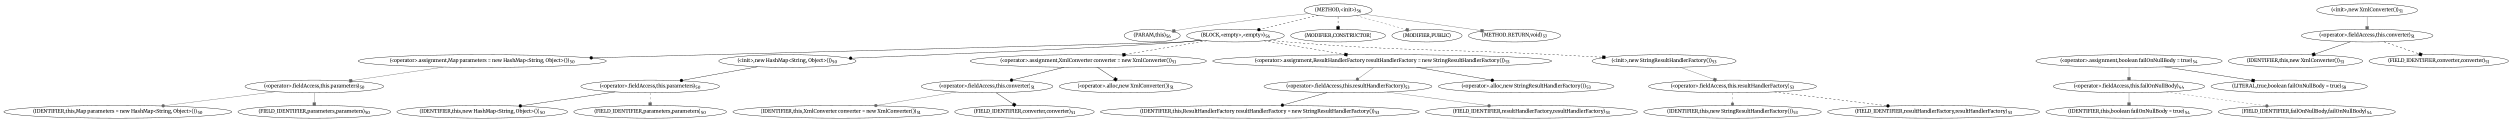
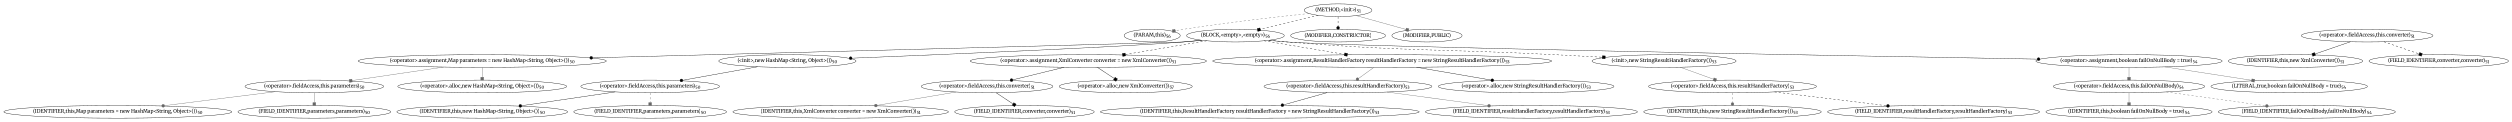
node "(METHOD,<init>)": text "56" -> "51"
node "(<init>,new XmlConverter())": removed
edge "(METHOD,<init>)" -> "(PARAM,this)": style solid -> dashed
edge "(METHOD,<init>)" -> "(BLOCK,<empty>,<empty>)": arrowhead dot -> box
edge "(METHOD,<init>)" -> "(MODIFIER,CONSTRUCTOR)": arrowhead box -> dot
edge "(METHOD,<init>)" -> "(MODIFIER,PUBLIC)": style dashed -> solid
node "(METHOD_RETURN,void)": removed
edge "(BLOCK,<empty>,<empty>)" -> "(<operator>.assignment,boolean failOnNullBody = true)": added
edge "(<operator>.assignment,boolean failOnNullBody = true)" -> "(LITERAL,true,boolean failOnNullBody = true)": color black -> gray40
node "(<operator>.alloc,new HashMap<String, Object>())": added
node "(<operator>.alloc,new XmlConverter())": text "51" -> "57"
node "(<operator>.fieldAccess,this.failOnNullBody)": text "44" -> "54"
node "(LITERAL,true,boolean failOnNullBody = true)": text "58" -> "54"
